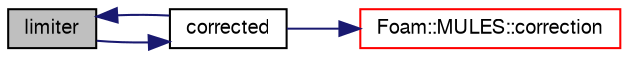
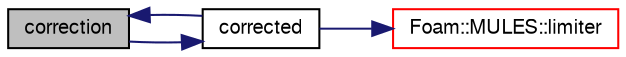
node "limiter": label "limiter" -> "correction"
node "Foam::MULES::correction": label "Foam::MULES::correction" -> "Foam::MULES::limiter"
